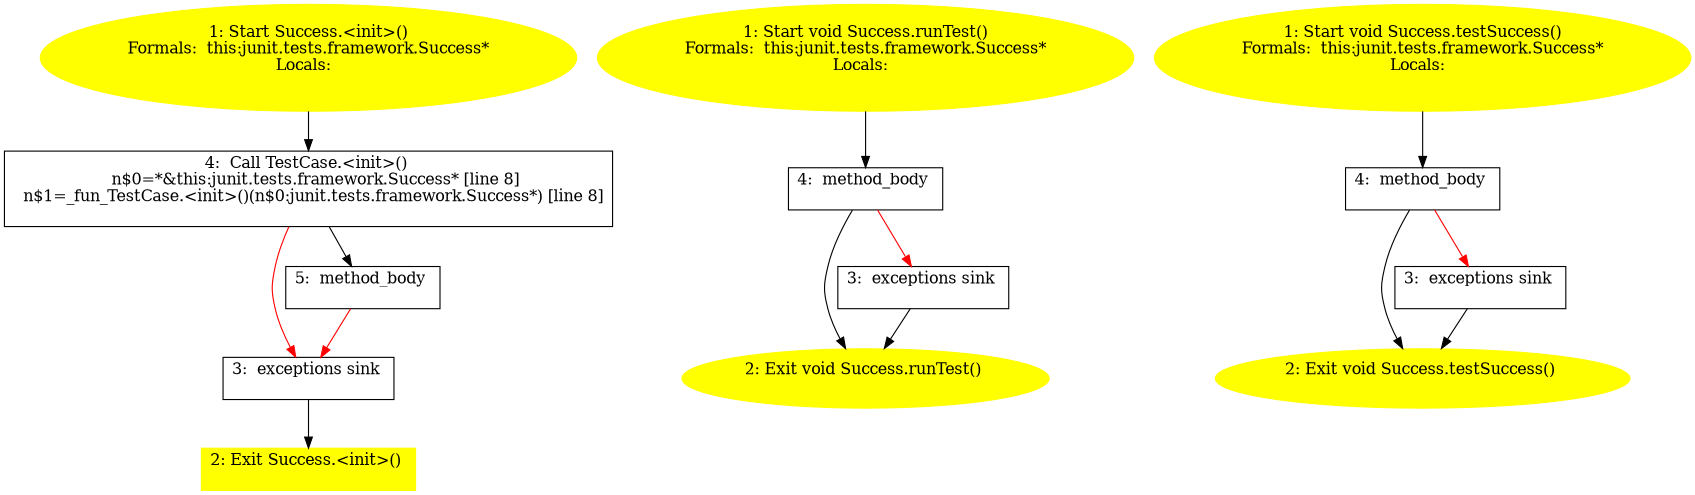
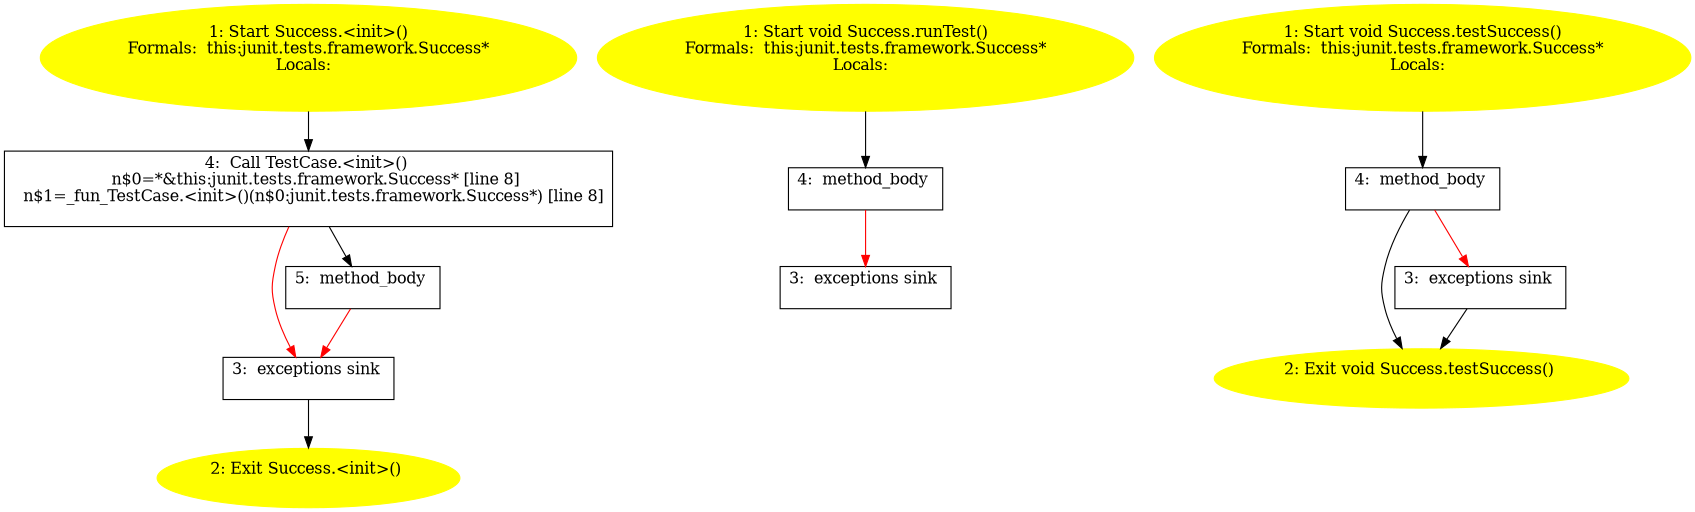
node "2: Exit void Success.runTest()": removed
node "2: Exit Success.<init>()": shape box -> ellipse
